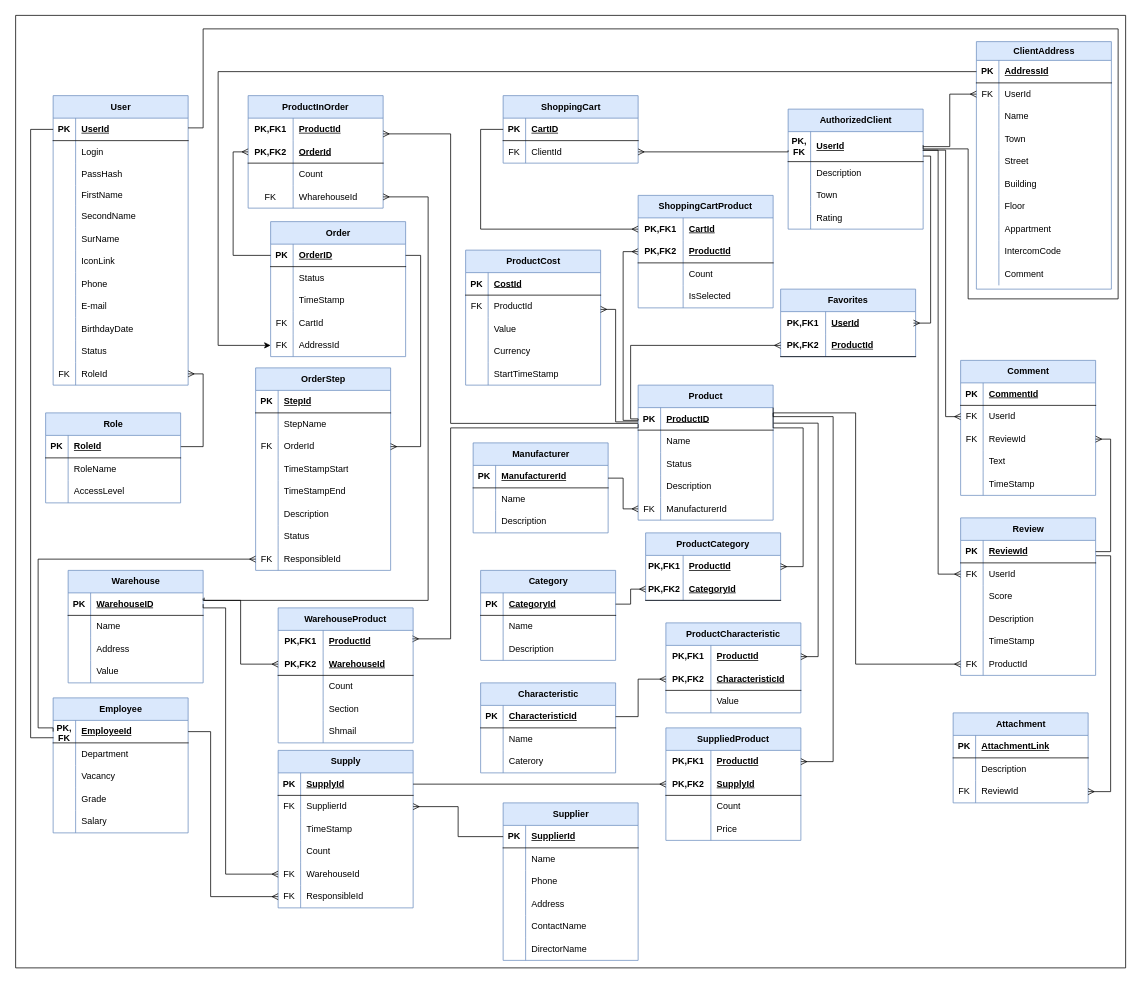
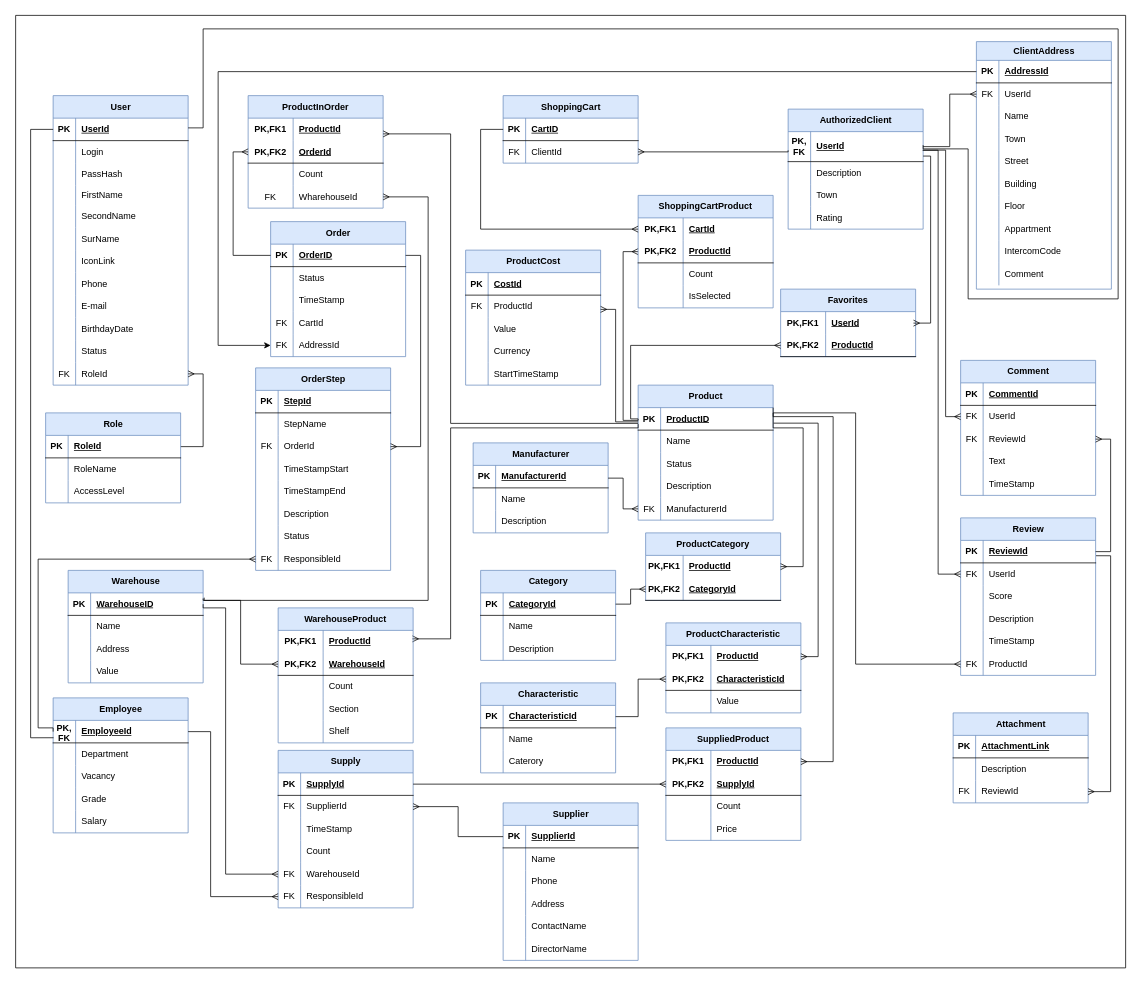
node "Shmail": label "Shmail" -> "Shelf"
